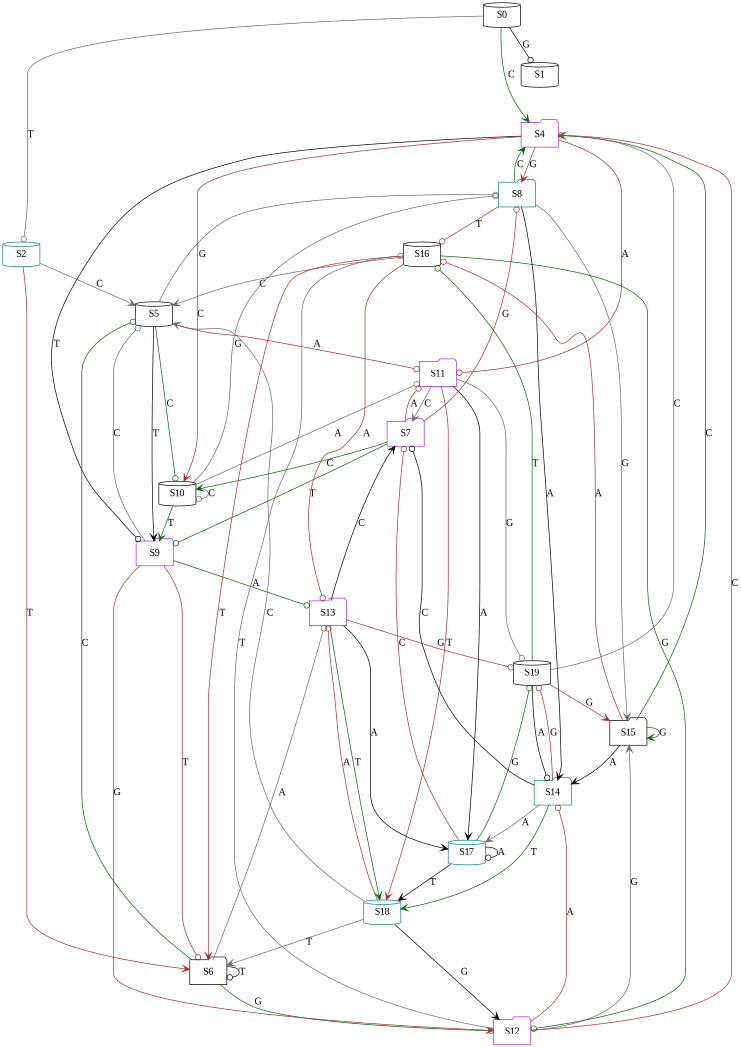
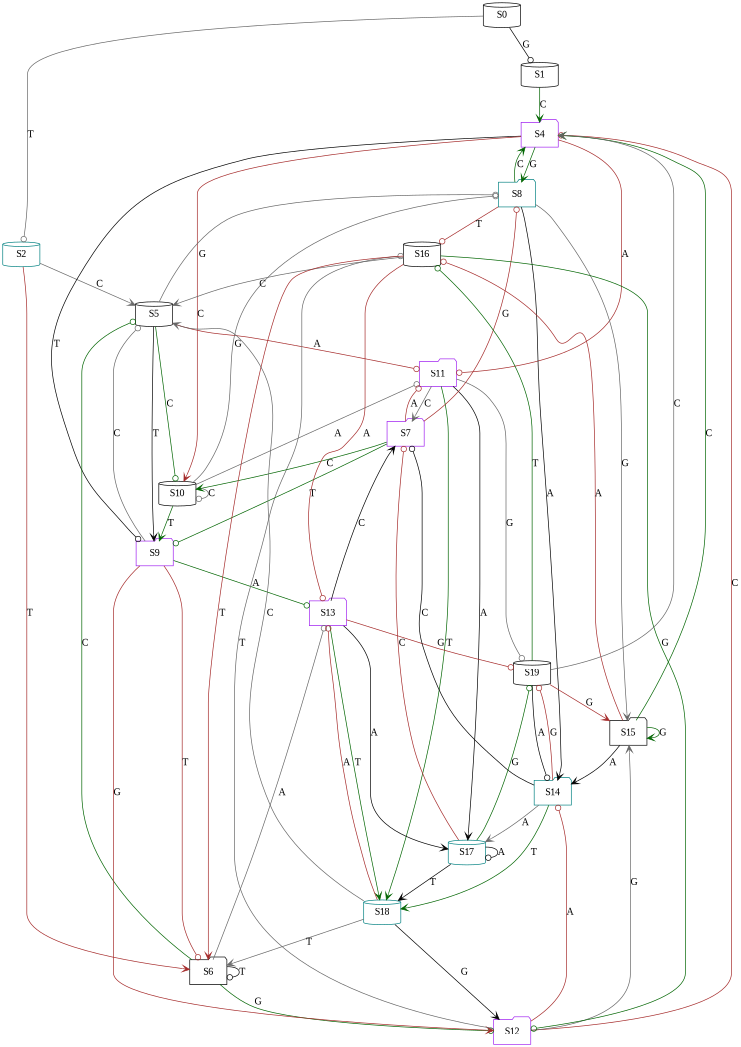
edge "S0" -> "S4": now "S1" -> "S4"
edge "S4" -> "S8": color brown -> darkgreen
edge "S11" -> "S18": color brown -> darkgreen
